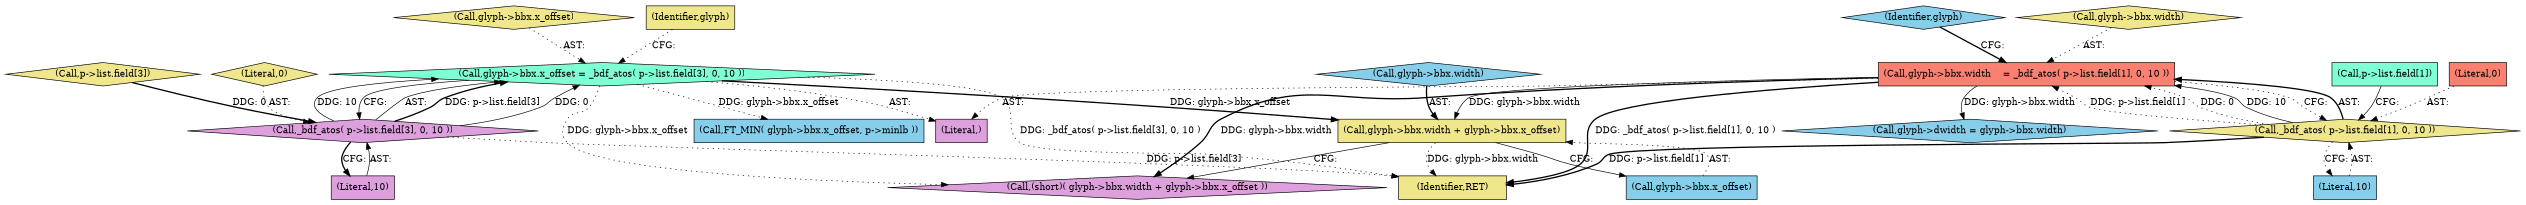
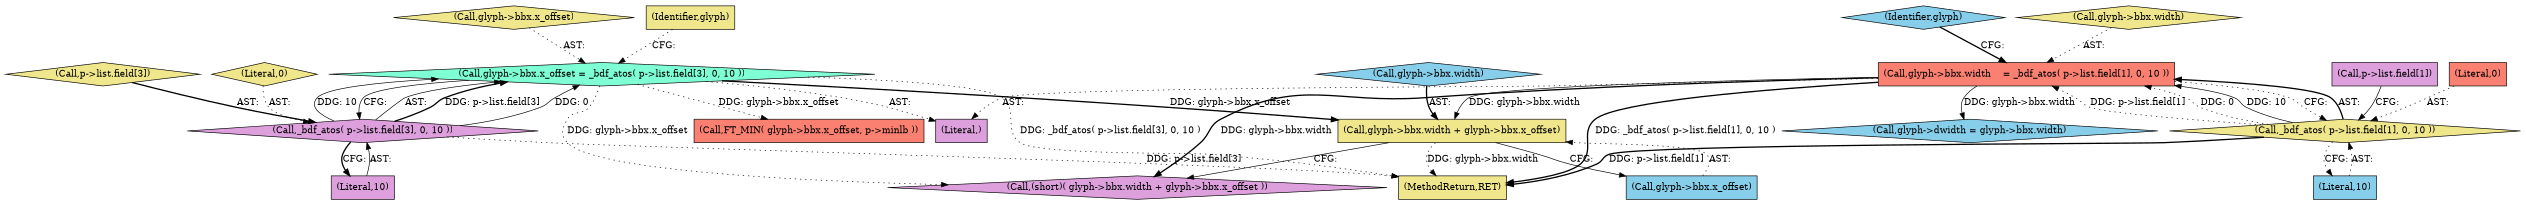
node "(Call,p->list.field[1])": fillcolor aquamarine -> plum
edge "(Call,p->list.field[3])" -> "(Call,_bdf_atos( p->list.field[3], 0, 10 ))": label "DDG: 0" -> "AST: "
node "(Call,FT_MIN( glyph->bbx.x_offset, p->minlb ))": fillcolor skyblue -> salmon
node "(Identifier,RET)": label "(Identifier,RET)" -> "(MethodReturn,RET)"
